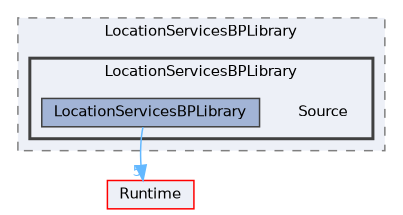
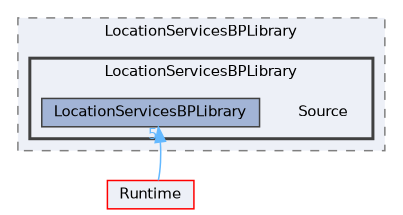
edge "LocationServicesBPLibrary" -> "Runtime": reversed
